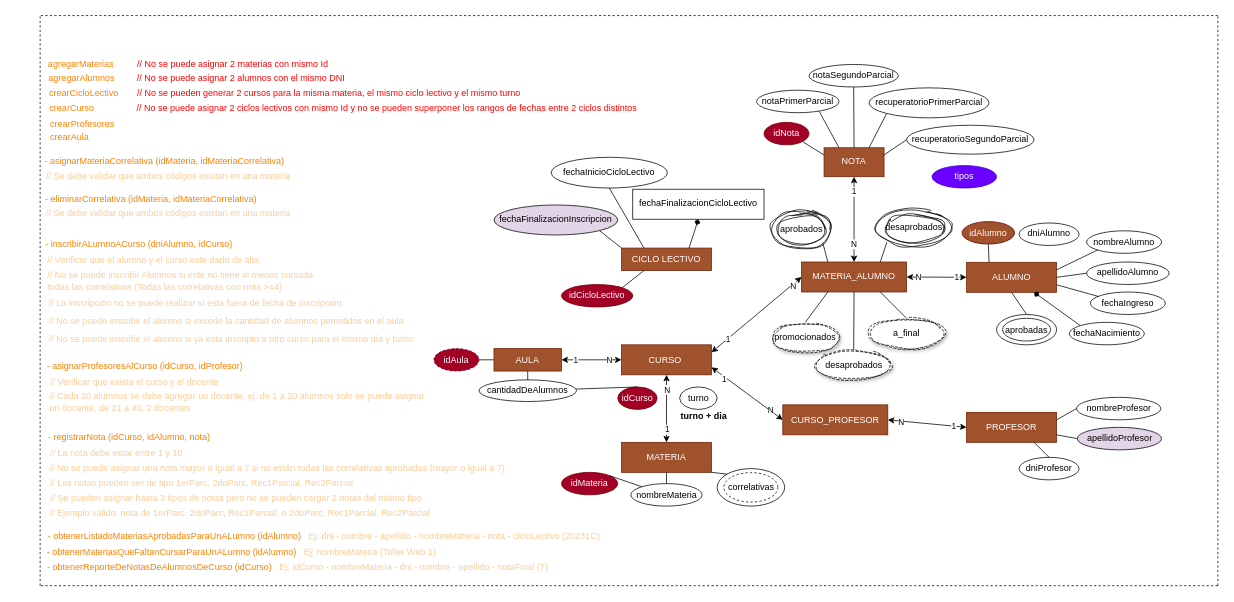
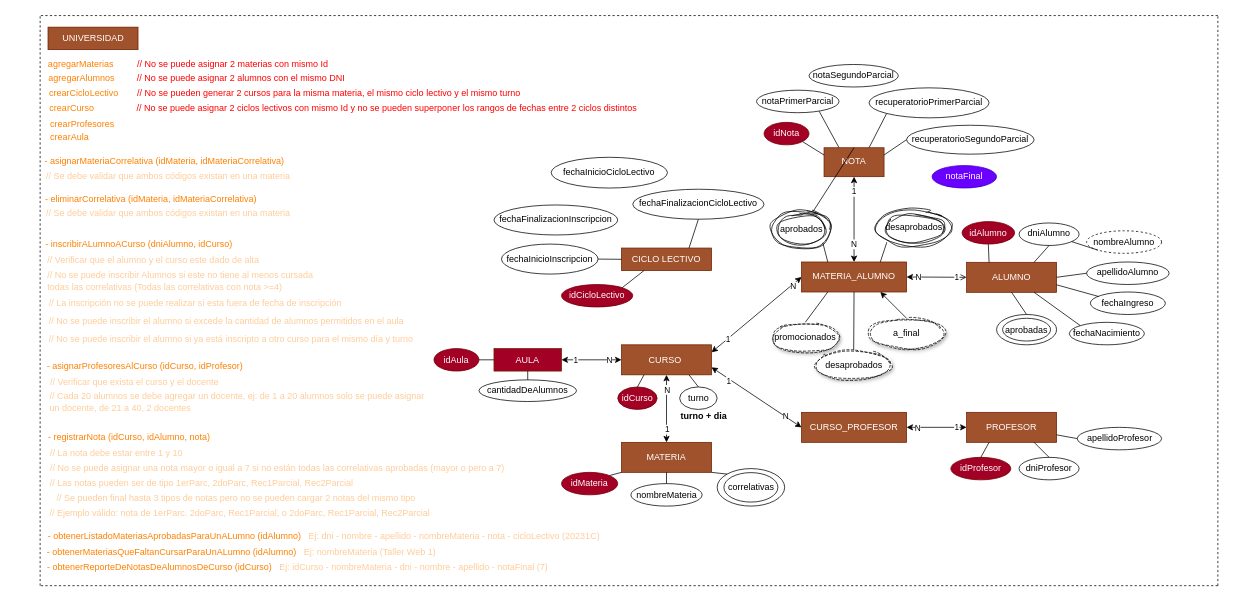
node "UNIVERSIDAD": added
edge "notaSegundoParcial" -- "NOTA": now "aprobados" -- "NOTA"
node "tipos": label "tipos" -> "notaFinal"
node "fechaFinalizacionCicloLectivo": shape rectangle -> ellipse
edge "fechaInicioCicloLectivo" -- "CICLO LECTIVO": removed
node "fechaFinalizacionInscripcion": fillcolor #e1d5e7 -> #ffffff
edge "CICLO LECTIVO" -> "fechaFinalizacionCicloLectivo": arrowhead diamond -> none
node "idAlumno": fillcolor #a0522d -> #a20025
edge "fechaFinalizacionInscripcion" -- "CICLO LECTIVO": removed
node "nombreAlumno": style solid -> dashed
edge "dniAlumno" -- "ALUMNO": added
node "fechaInicioInscripcion": added
edge "fechaInicioInscripcion" -- "CICLO LECTIVO": added
edge "nombreAlumno" -- "ALUMNO": now "nombreAlumno" -- "dniAlumno"
edge "MATERIA_ALUMNO" -- "ALUMNO": arrowhead classic -> open
edge "MATERIA_ALUMNO" -- "a_final": arrowhead none -> classic
edge "fechaNacimiento" -> "ALUMNO": arrowhead diamond -> none
node "idAula": style dashed -> solid
node "AULA": fillcolor #a0522d -> #a20025
edge "CURSO" -- "turno": added
edge "cantidadDeAlumnos" -- "idCurso": now "CURSO" -- "idCurso"
node "nombreProfesor": removed
edge "nombreProfesor" -- "PROFESOR": removed
node "CURSO_PROFESOR": moved (835, 420) -> (854, 427)
node "apellidoProfesor": fillcolor #e1d5e7 -> #ffffff
edge "PROFESOR" -- "idProfesor": added
node "// No se puede asignar una nota mayor o igual a 7 si no están todas las correlativas aprobadas (mayor o igual a 7)": label "// No se puede asignar una nota mayor o igual a 7 si no están todas las correlativas aprobadas (mayor o igual a 7)" -> "// No se puede asignar una nota mayor o igual a 7 si no están todas las correlativas aprobadas (mayor o pero a 7)"
node "idProfesor": added
edge "idMateria" -- "nombreMateria": now "idMateria" -- "MATERIA"
node "correlativas": style dashed -> solid
node "// Se pueden asignar hasta 3 tipos de notas pero no se pueden cargar 2 notas del mismo tipo": label "// Se pueden asignar hasta 3 tipos de notas pero no se pueden cargar 2 notas del mismo tipo" -> "// Se pueden final hasta 3 tipos de notas pero no se pueden cargar 2 notas del mismo tipo"
